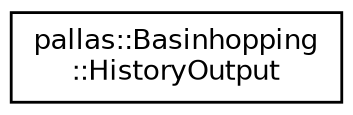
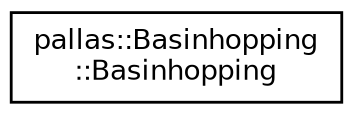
node "pallas::Basinhopping ::HistoryOutput": label "pallas::Basinhopping ::HistoryOutput" -> "pallas::Basinhopping ::Basinhopping"
